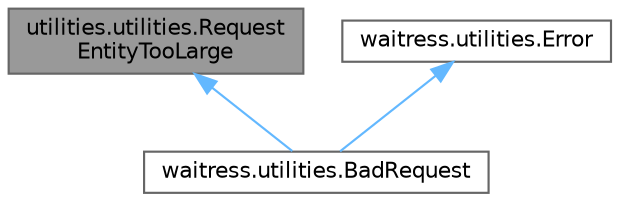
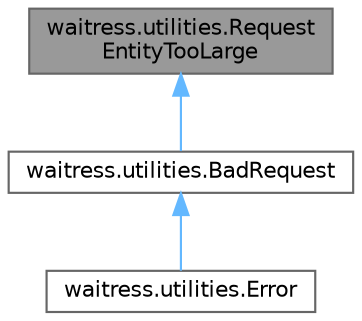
node "utilities.utilities.Request EntityTooLarge": label "utilities.utilities.Request EntityTooLarge" -> "waitress.utilities.Request EntityTooLarge"
edge "waitress.utilities.BadRequest" -> "waitress.utilities.Error": reversed
